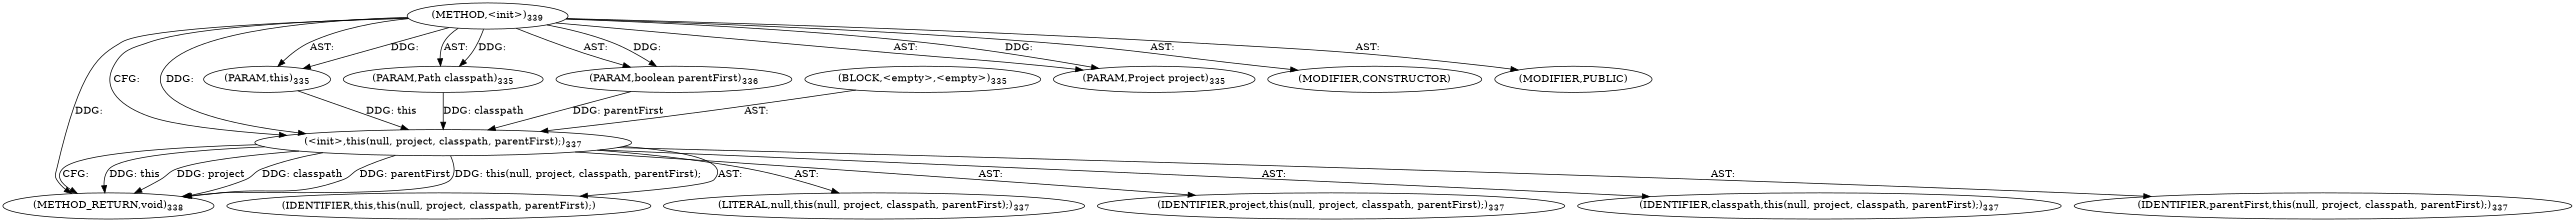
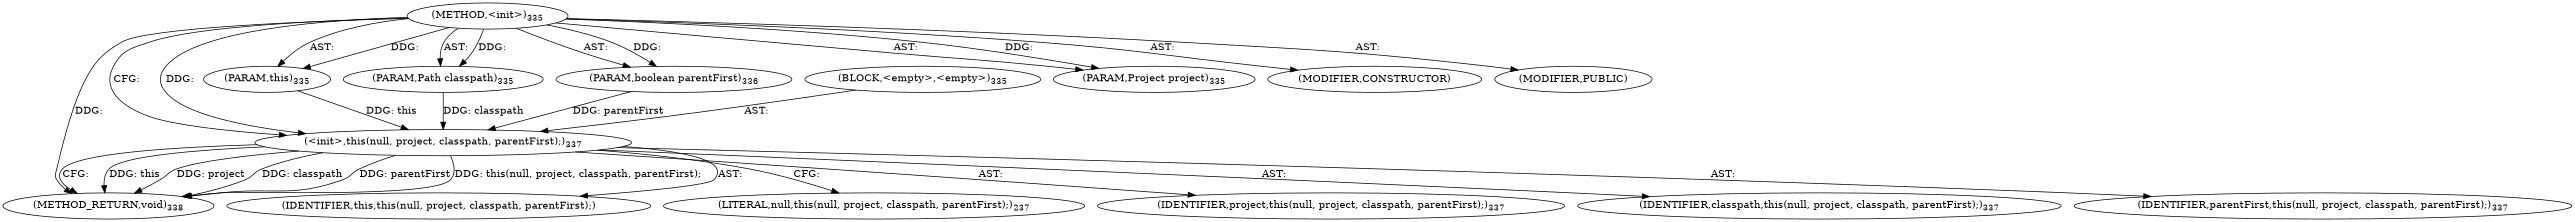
node "(METHOD,<init>)": text "339" -> "335"
edge "(<init>,this(null, project, classpath, parentFirst);)" -> "(LITERAL,null,this(null, project, classpath, parentFirst);)": label "AST: " -> "CFG: "
node "(LITERAL,null,this(null, project, classpath, parentFirst);)": text "337" -> "237"
